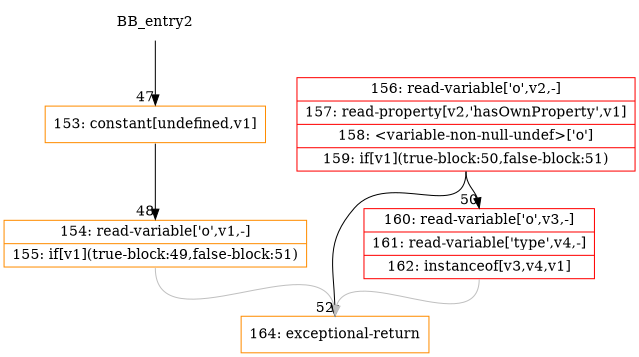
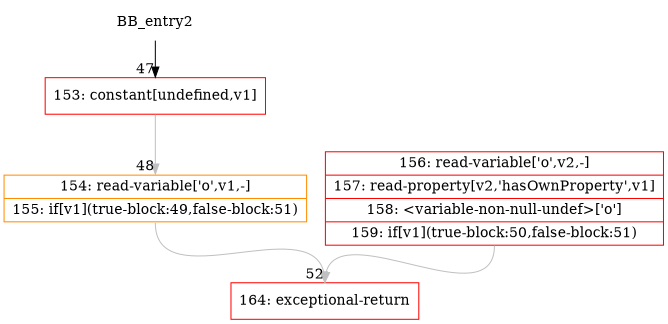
node "153: constant[undefined,v1]": color darkorange -> red
edge "153: constant[undefined,v1]" -> "154: read-variable['o',v1,-]": color black -> gray
edge "156: read-variable['o',v2,-]" -> "164: exceptional-return": color black -> gray
node "160: read-variable['o',v3,-]": removed
node "164: exceptional-return": color darkorange -> red
